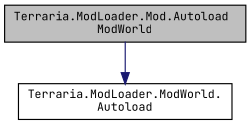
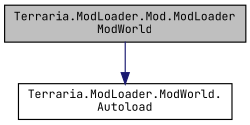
node "Terraria.ModLoader.Mod.Autoload ModWorld": label "Terraria.ModLoader.Mod.Autoload ModWorld" -> "Terraria.ModLoader.Mod.ModLoader ModWorld"
